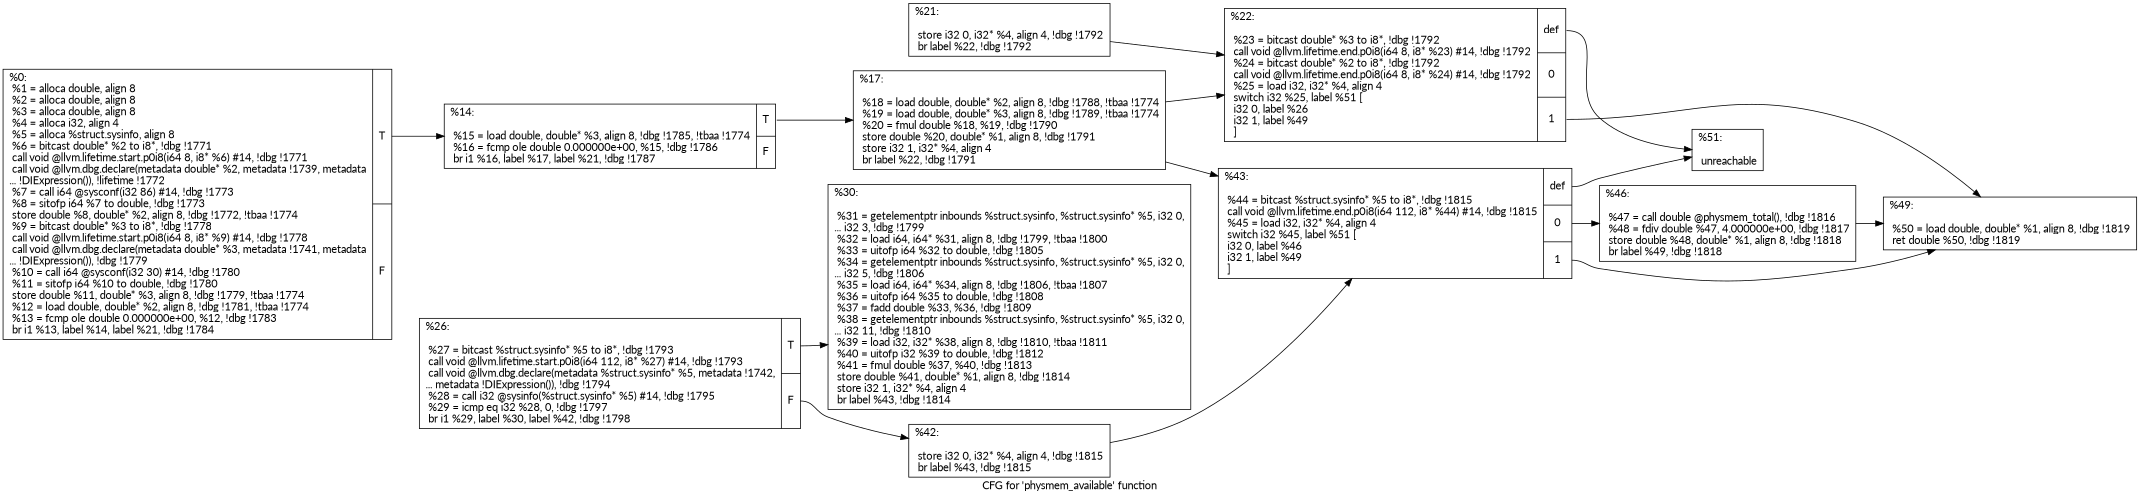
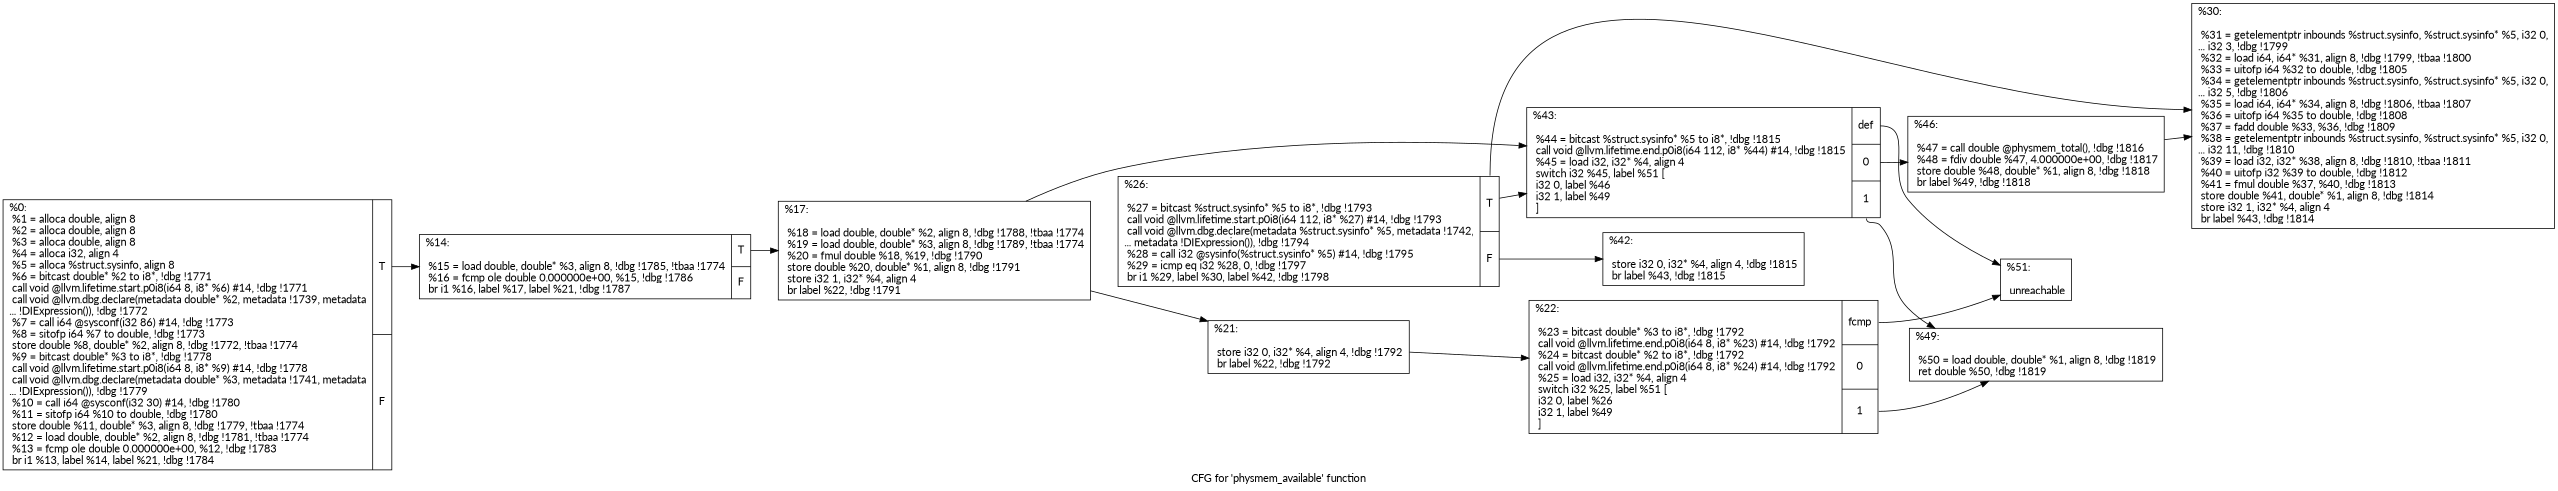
node "%22:": text "def" -> "fcmp"
edge "%17:" -> "%22:": now "%17:" -> "%21:"
node "%0:": text "... !DIExpression()), !lifetime !1772" -> "... !DIExpression()), !dbg !1772"
edge "%46:" -> "%49:": now "%46:" -> "%30:"
edge "%42:" -> "%43:": now "%26:" -> "%43:"
